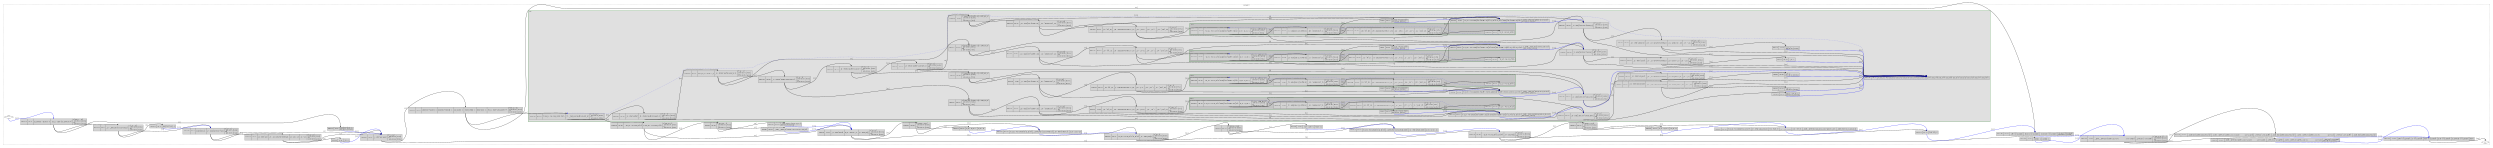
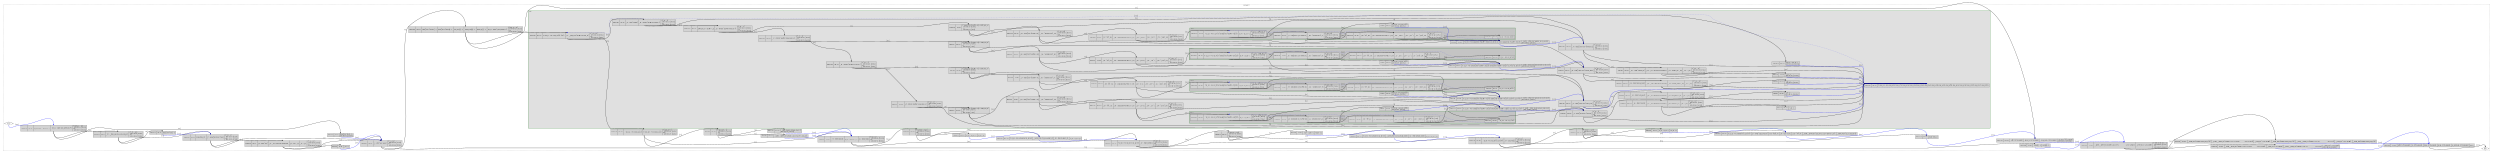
edge "FREQ:724" -> "FREQ:6451": added, label "[67%]"
